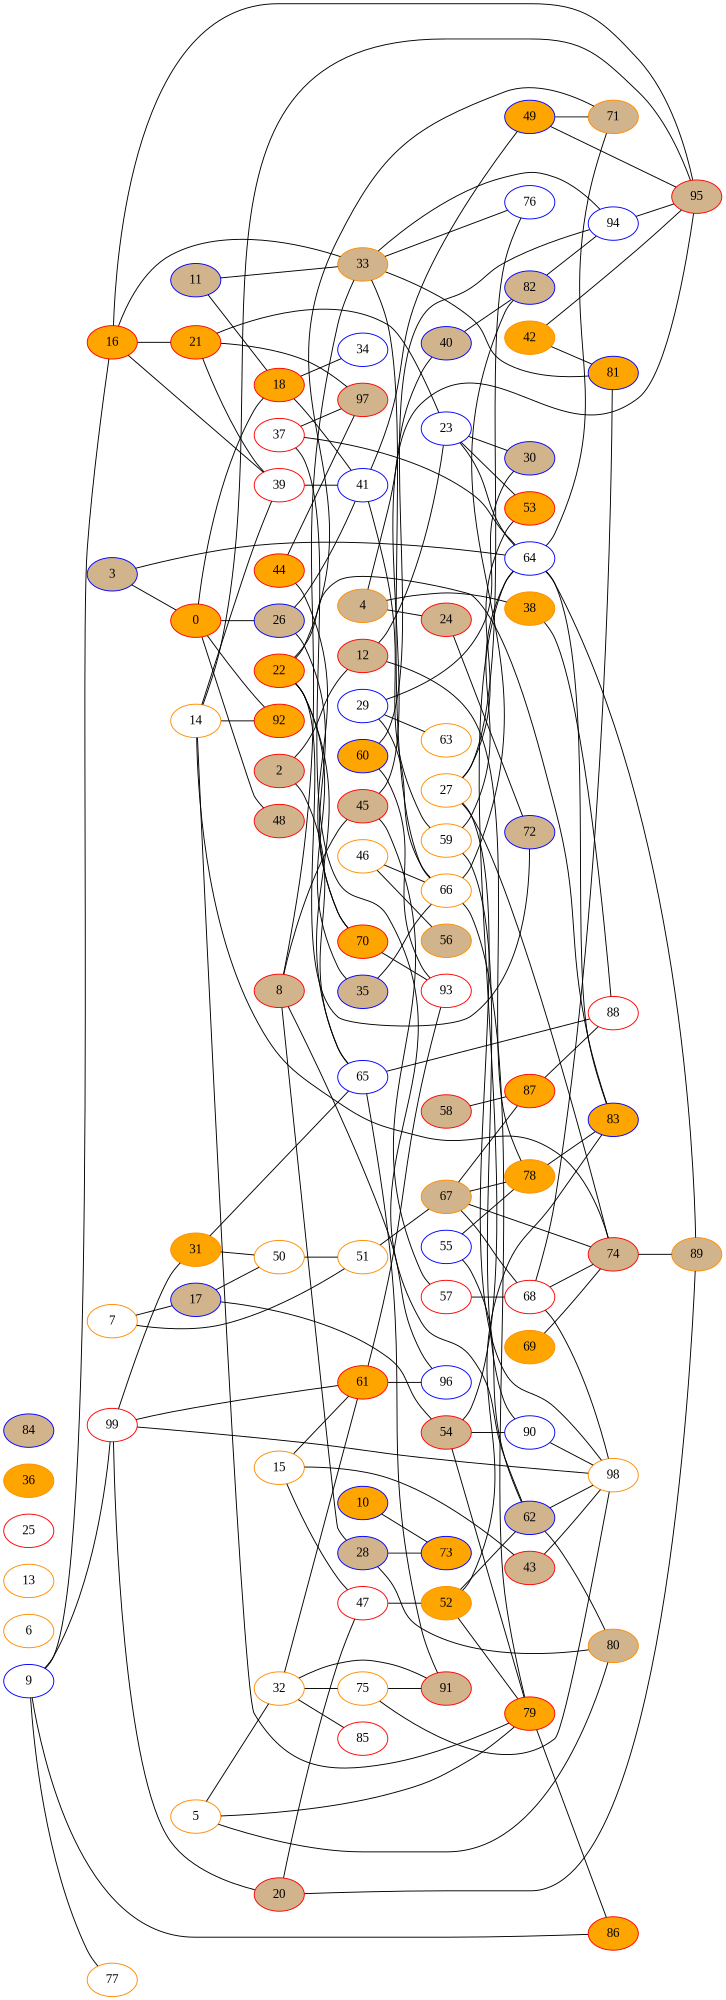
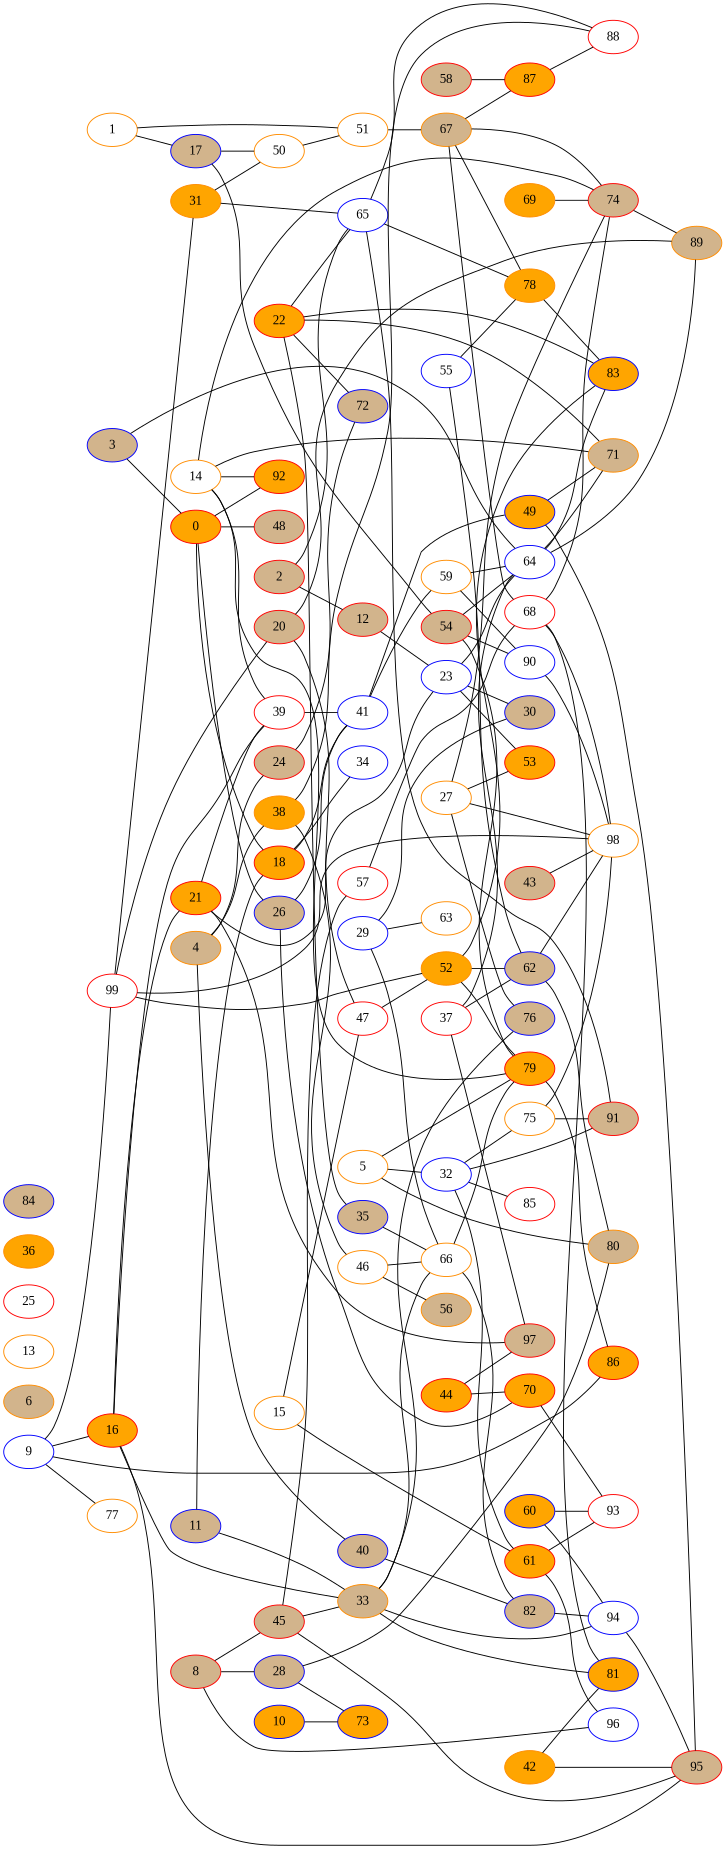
edge "95" -- "14": now "71" -- "14"
node "76": fillcolor white -> tan
edge "33" -- "8": now "33" -- "45"
edge "12" -- "78": now "65" -- "78"
edge "38" -- "46": added
node "7": label "7" -> "1"
edge "61" -- "99": now "52" -- "99"
edge "15" -- "43": removed
node "6": fillcolor white -> tan
node "32": color darkorange -> blue
